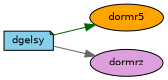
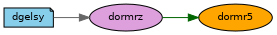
edge "dgelsy" -> "dormr5": now "dormrz" -> "dormr5"
